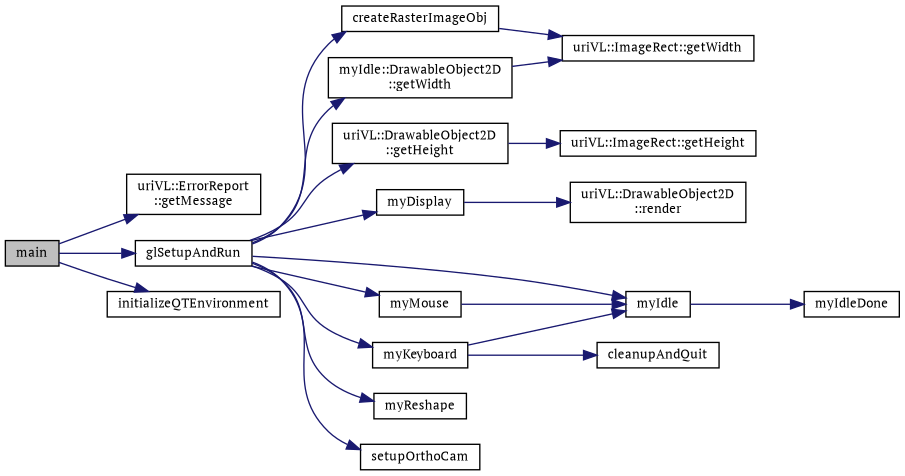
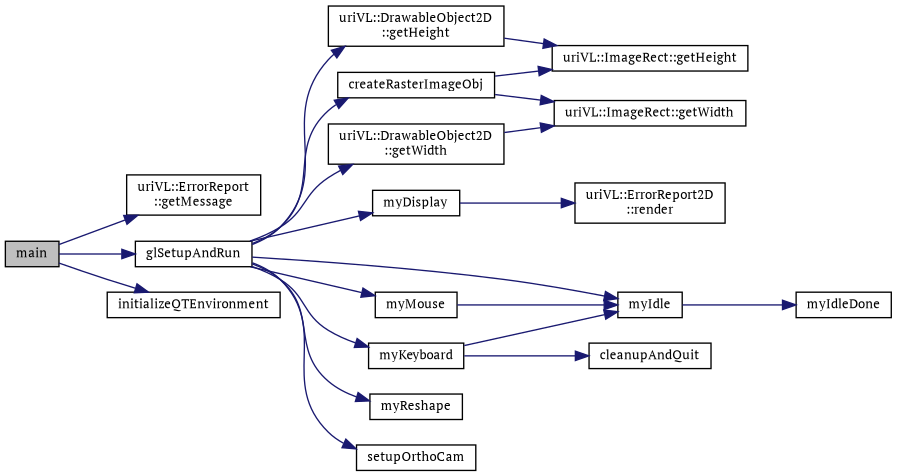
edge "createRasterImageObj" -> "uriVL::ImageRect::getHeight": added
node "myIdle::DrawableObject2D ::getWidth": label "myIdle::DrawableObject2D ::getWidth" -> "uriVL::DrawableObject2D ::getWidth"
node "uriVL::DrawableObject2D ::render": label "uriVL::DrawableObject2D ::render" -> "uriVL::ErrorReport2D ::render"
